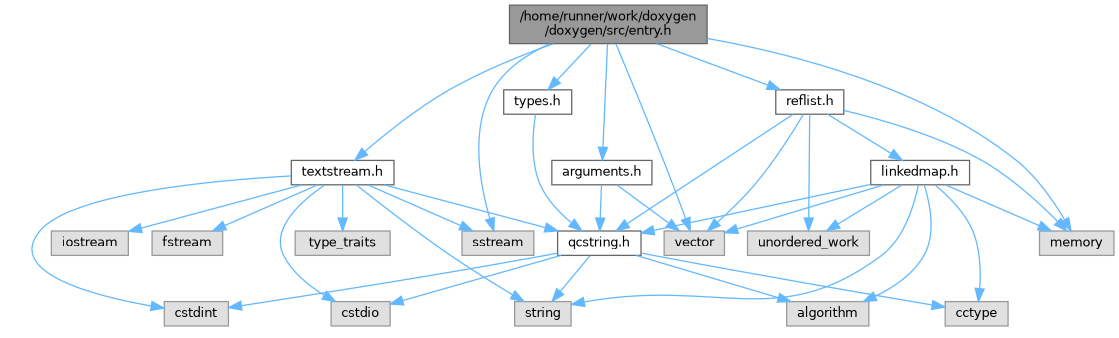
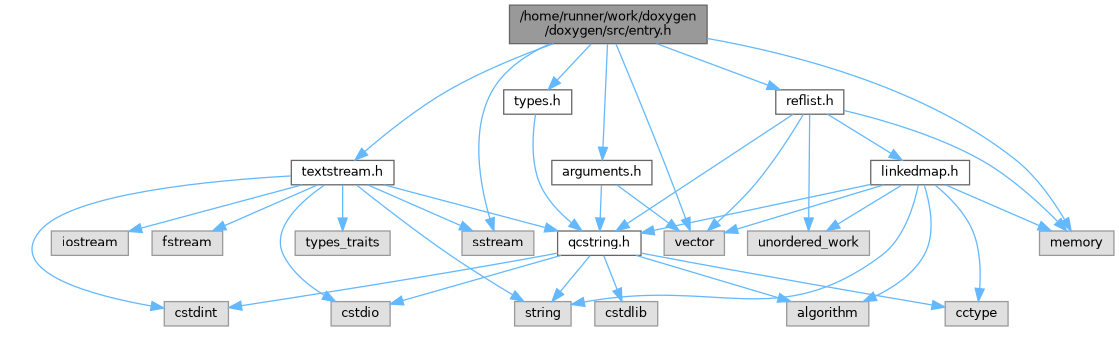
node "type_traits": label "type_traits" -> "types_traits"
node "cstdlib": added
